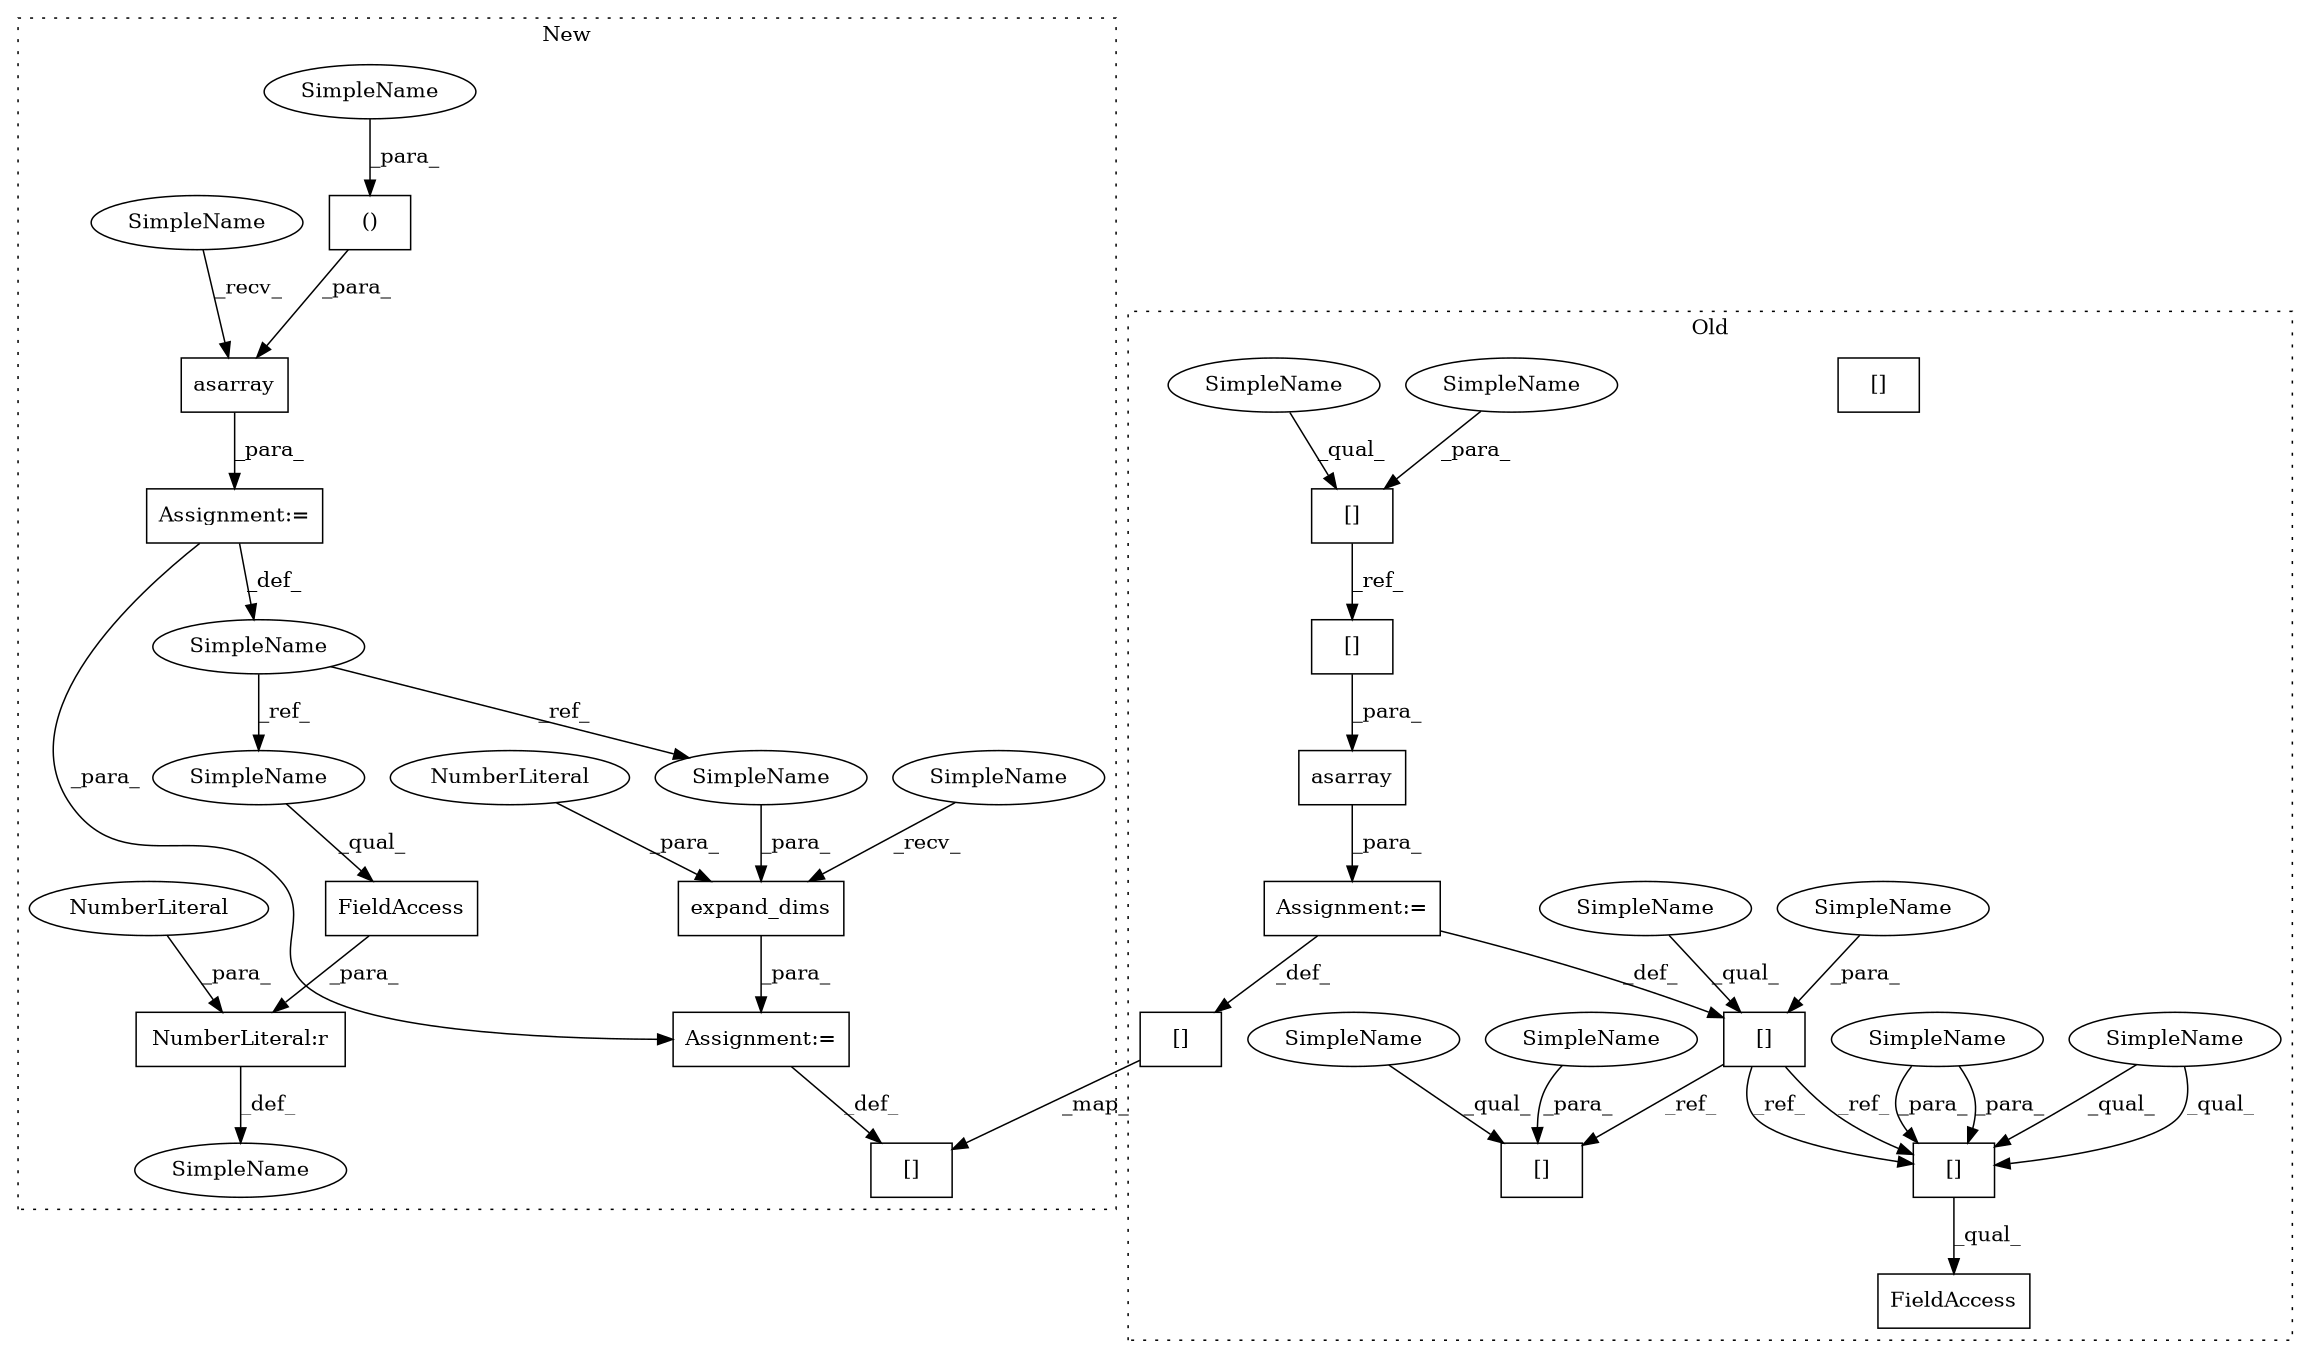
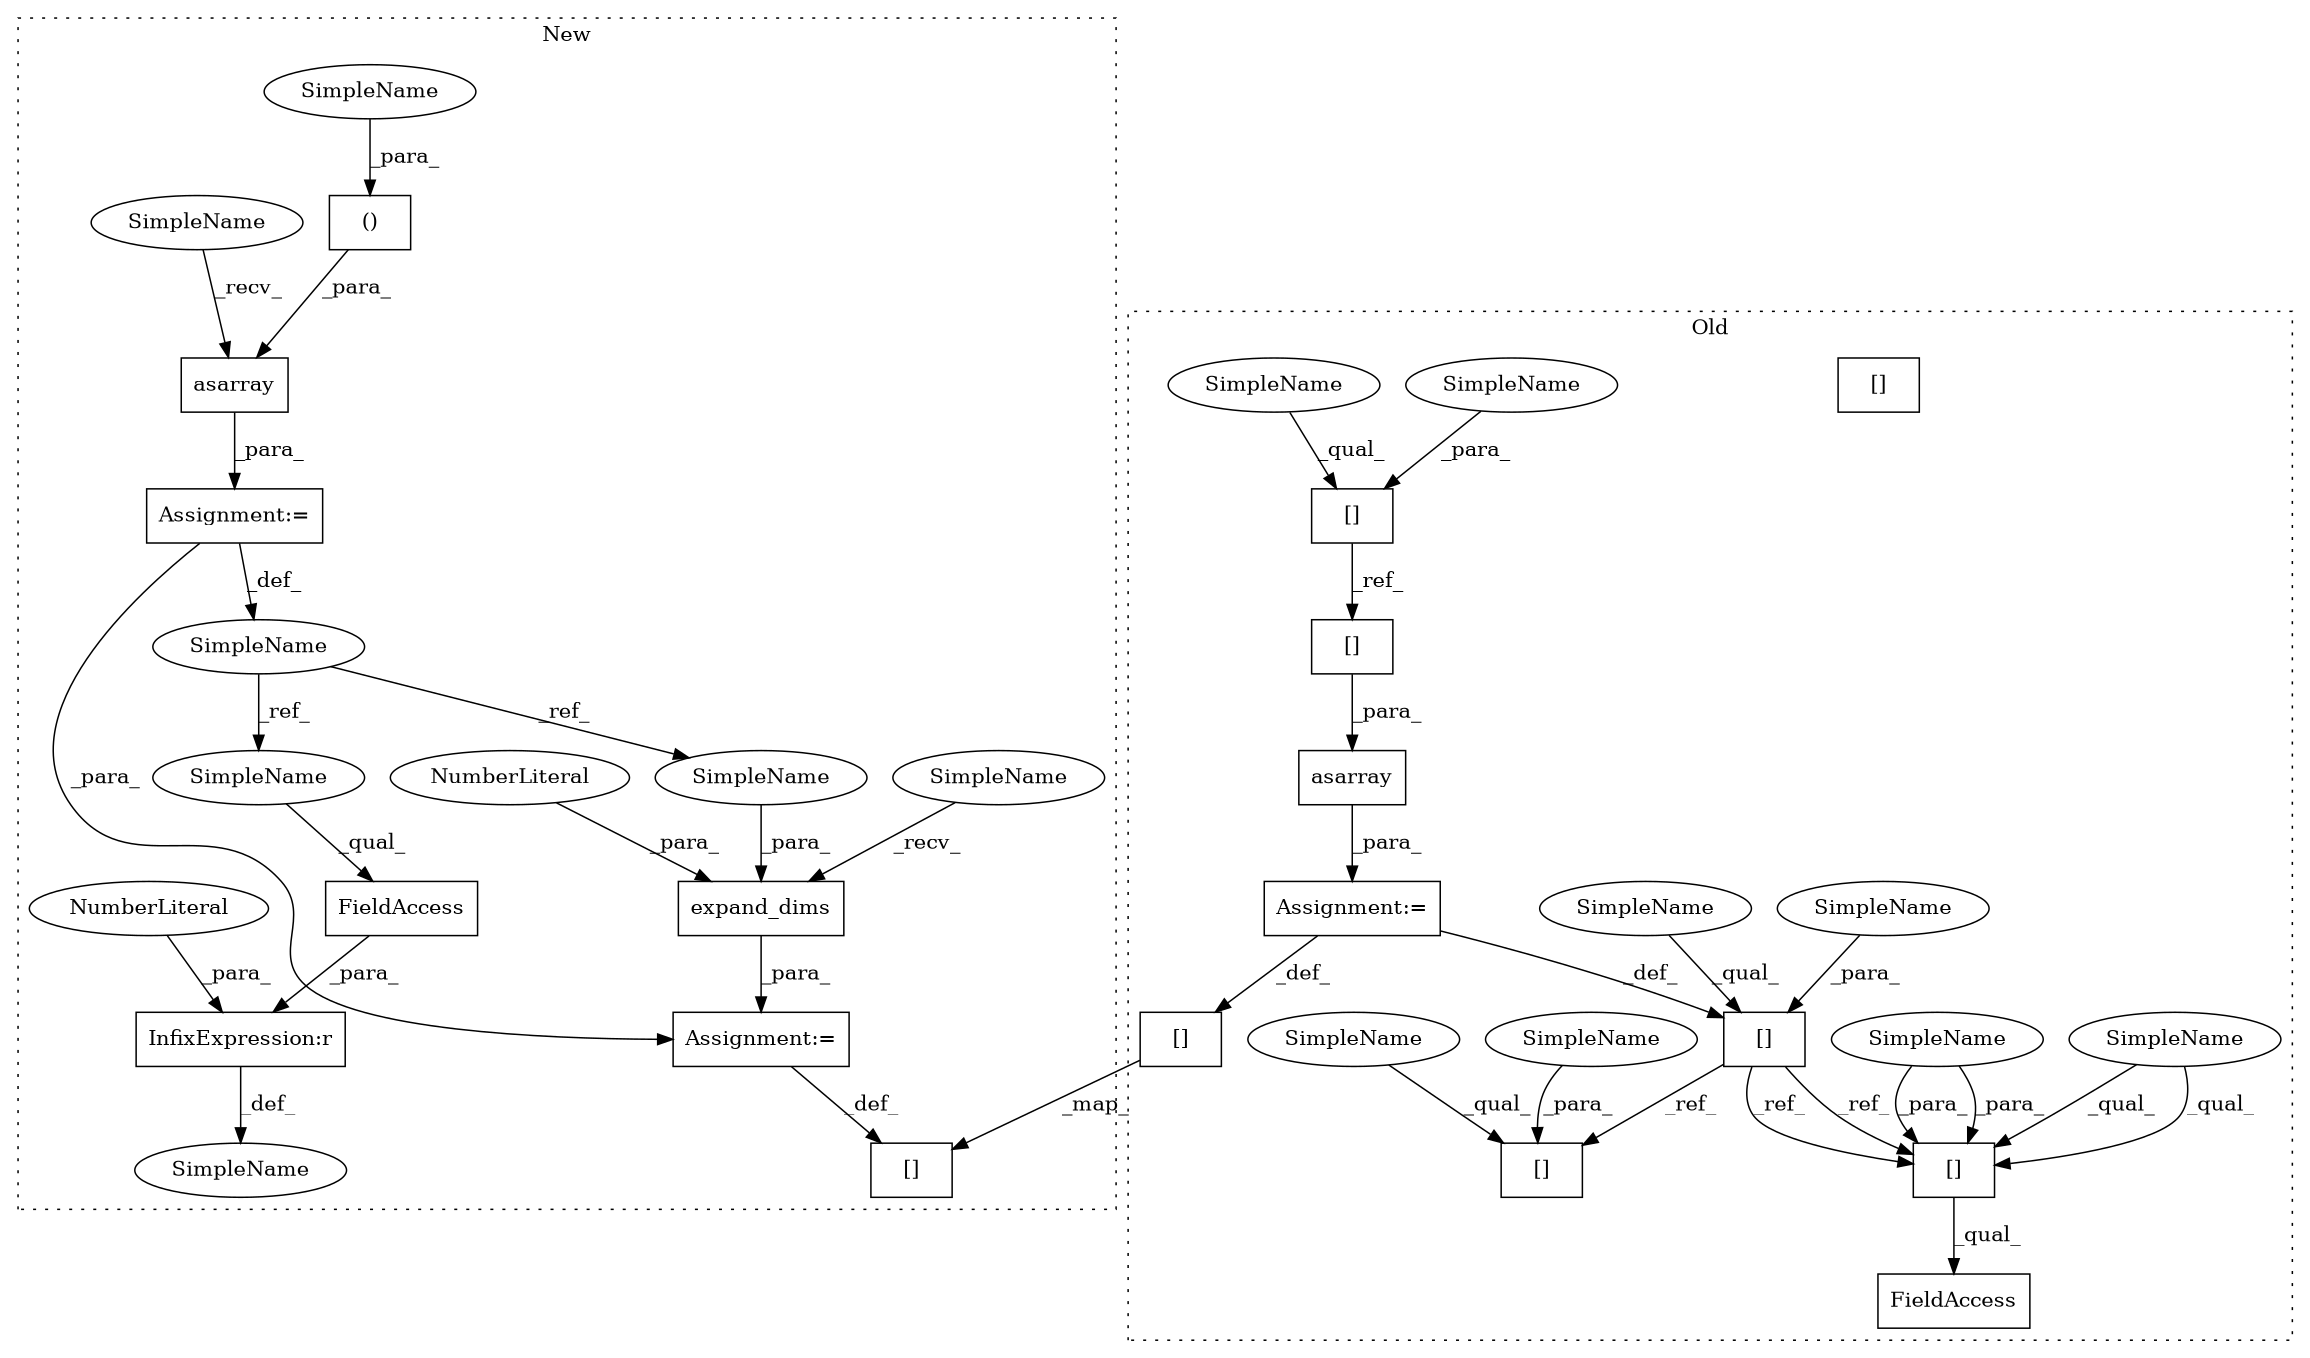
node "NumberLiteral:r": label "NumberLiteral:r" -> "InfixExpression:r"
